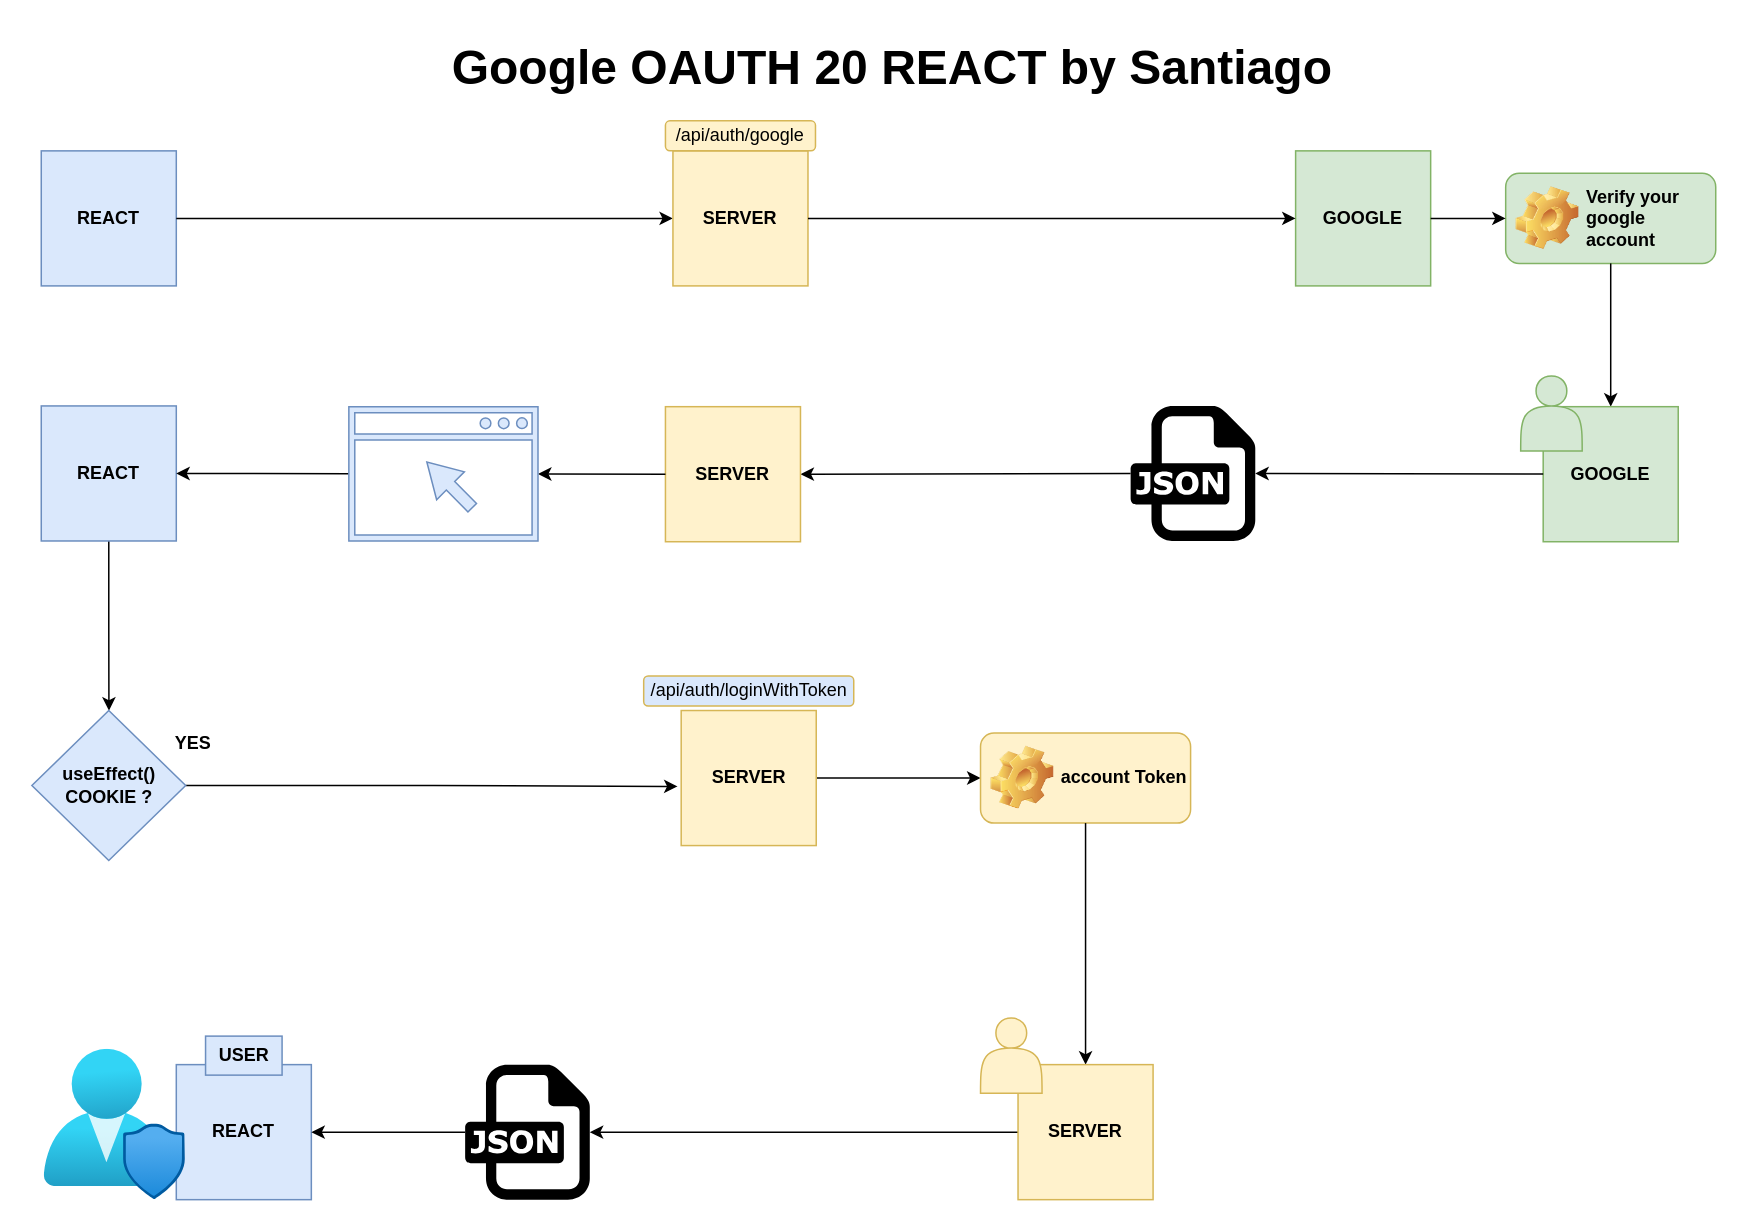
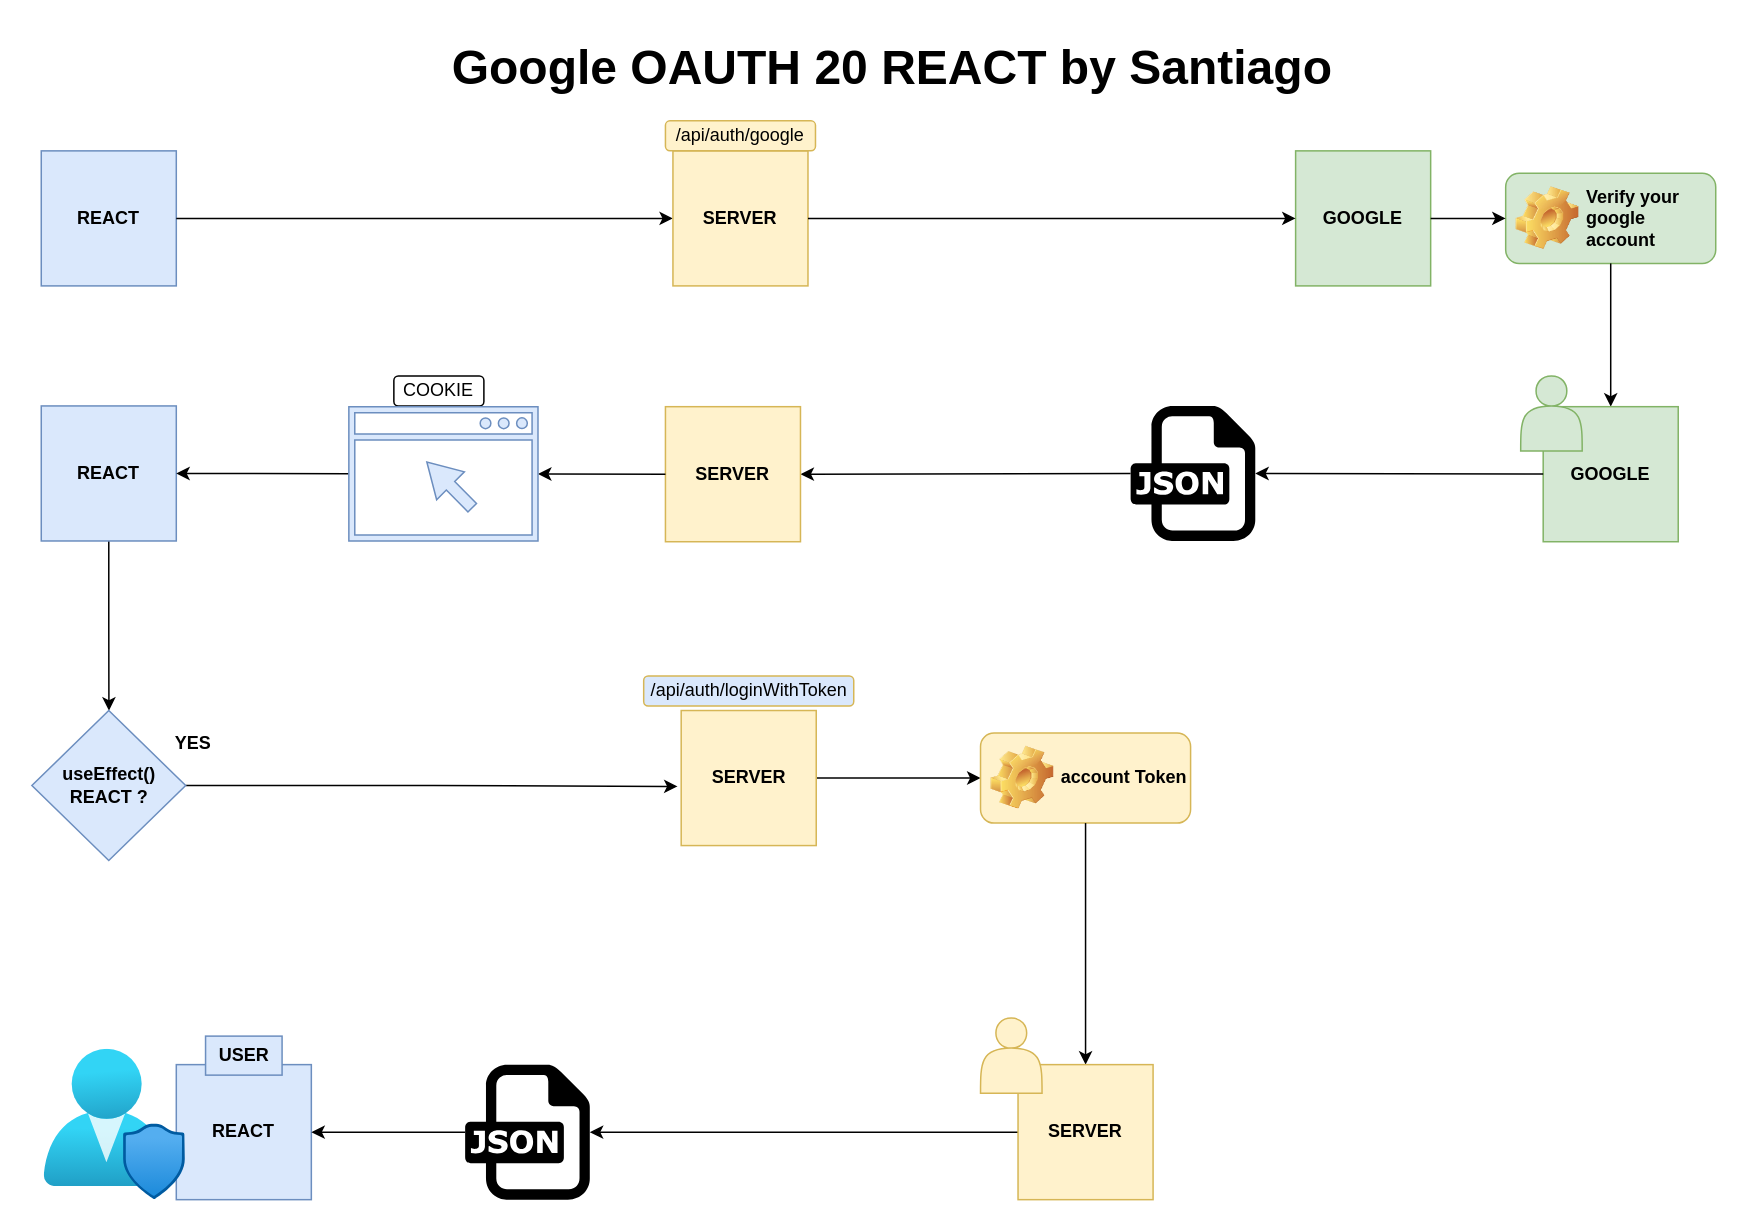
node "COOKIE": added
node "useEffect() COOKIE ?": label "useEffect() COOKIE ?" -> "useEffect() REACT ?"
